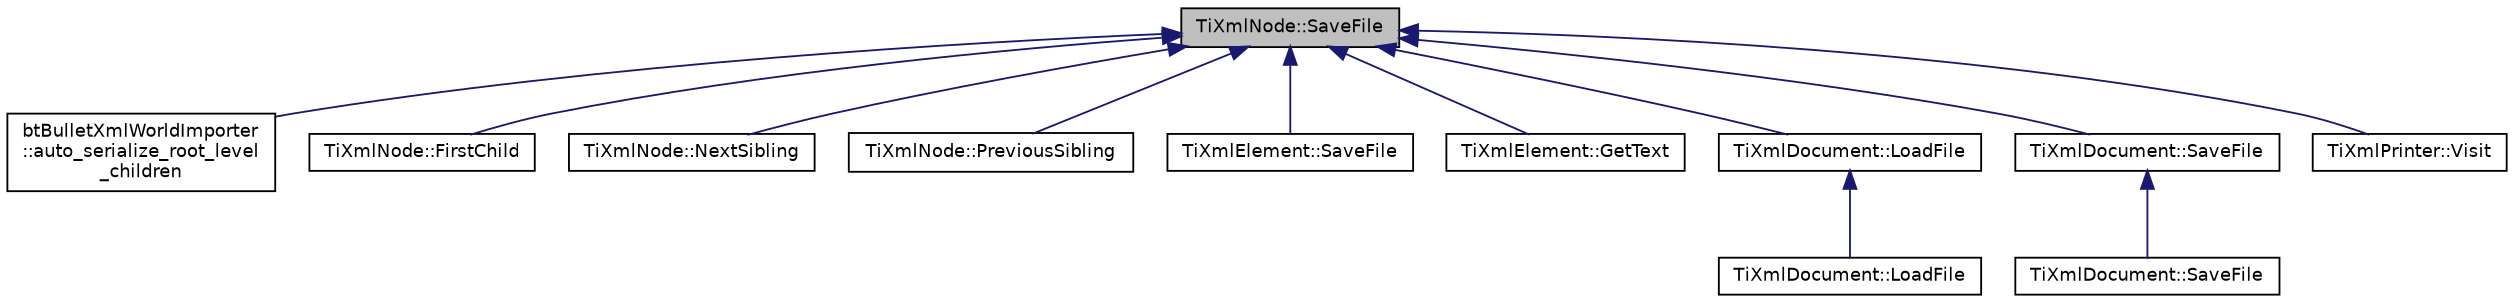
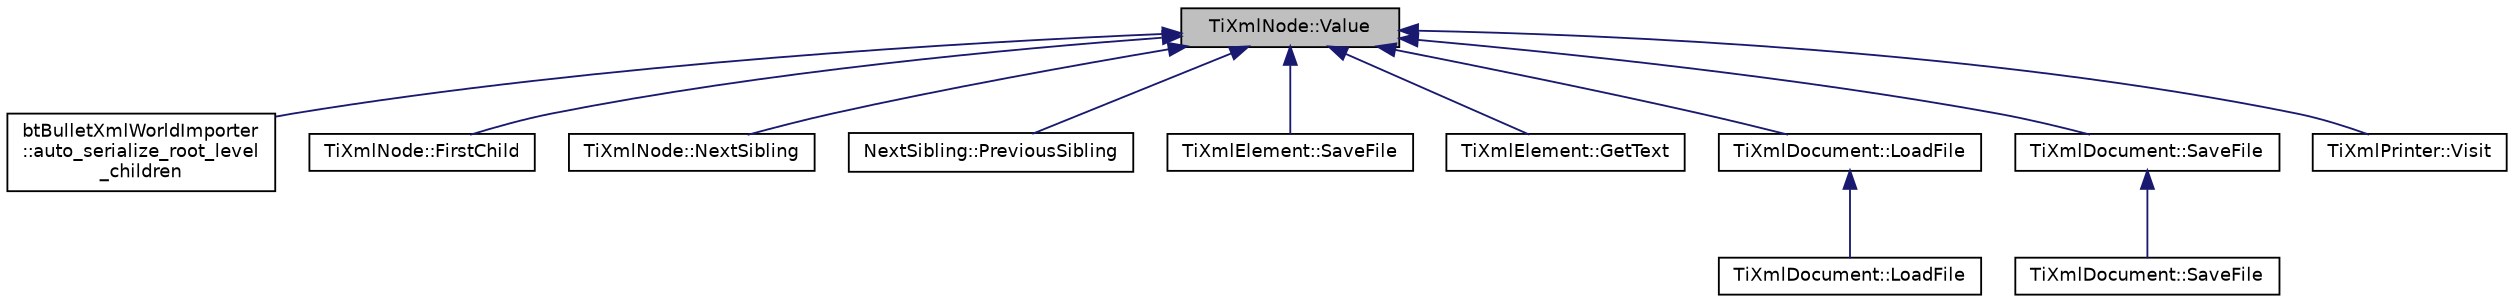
node "TiXmlNode::SaveFile": label "TiXmlNode::SaveFile" -> "TiXmlNode::Value"
node "TiXmlNode::PreviousSibling": label "TiXmlNode::PreviousSibling" -> "NextSibling::PreviousSibling"
